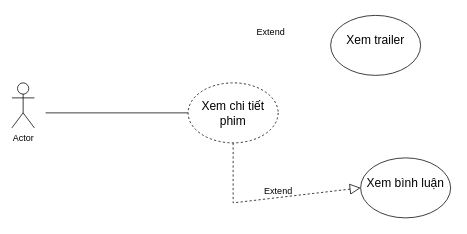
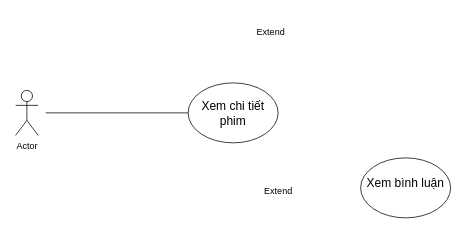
node "Xem trailer": removed
node "Actor": moved (23, 105) -> (27, 113)
node "Xem chi tiết phim": style dashed -> solid
edge "Xem chi tiết phim" -> "Xem bình luận": removed
